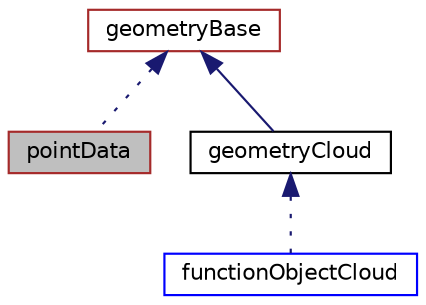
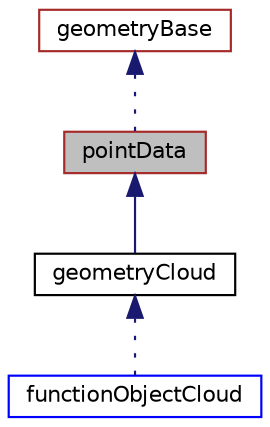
edge "geometryCloud" -> "geometryBase": now "geometryCloud" -> "pointData"
